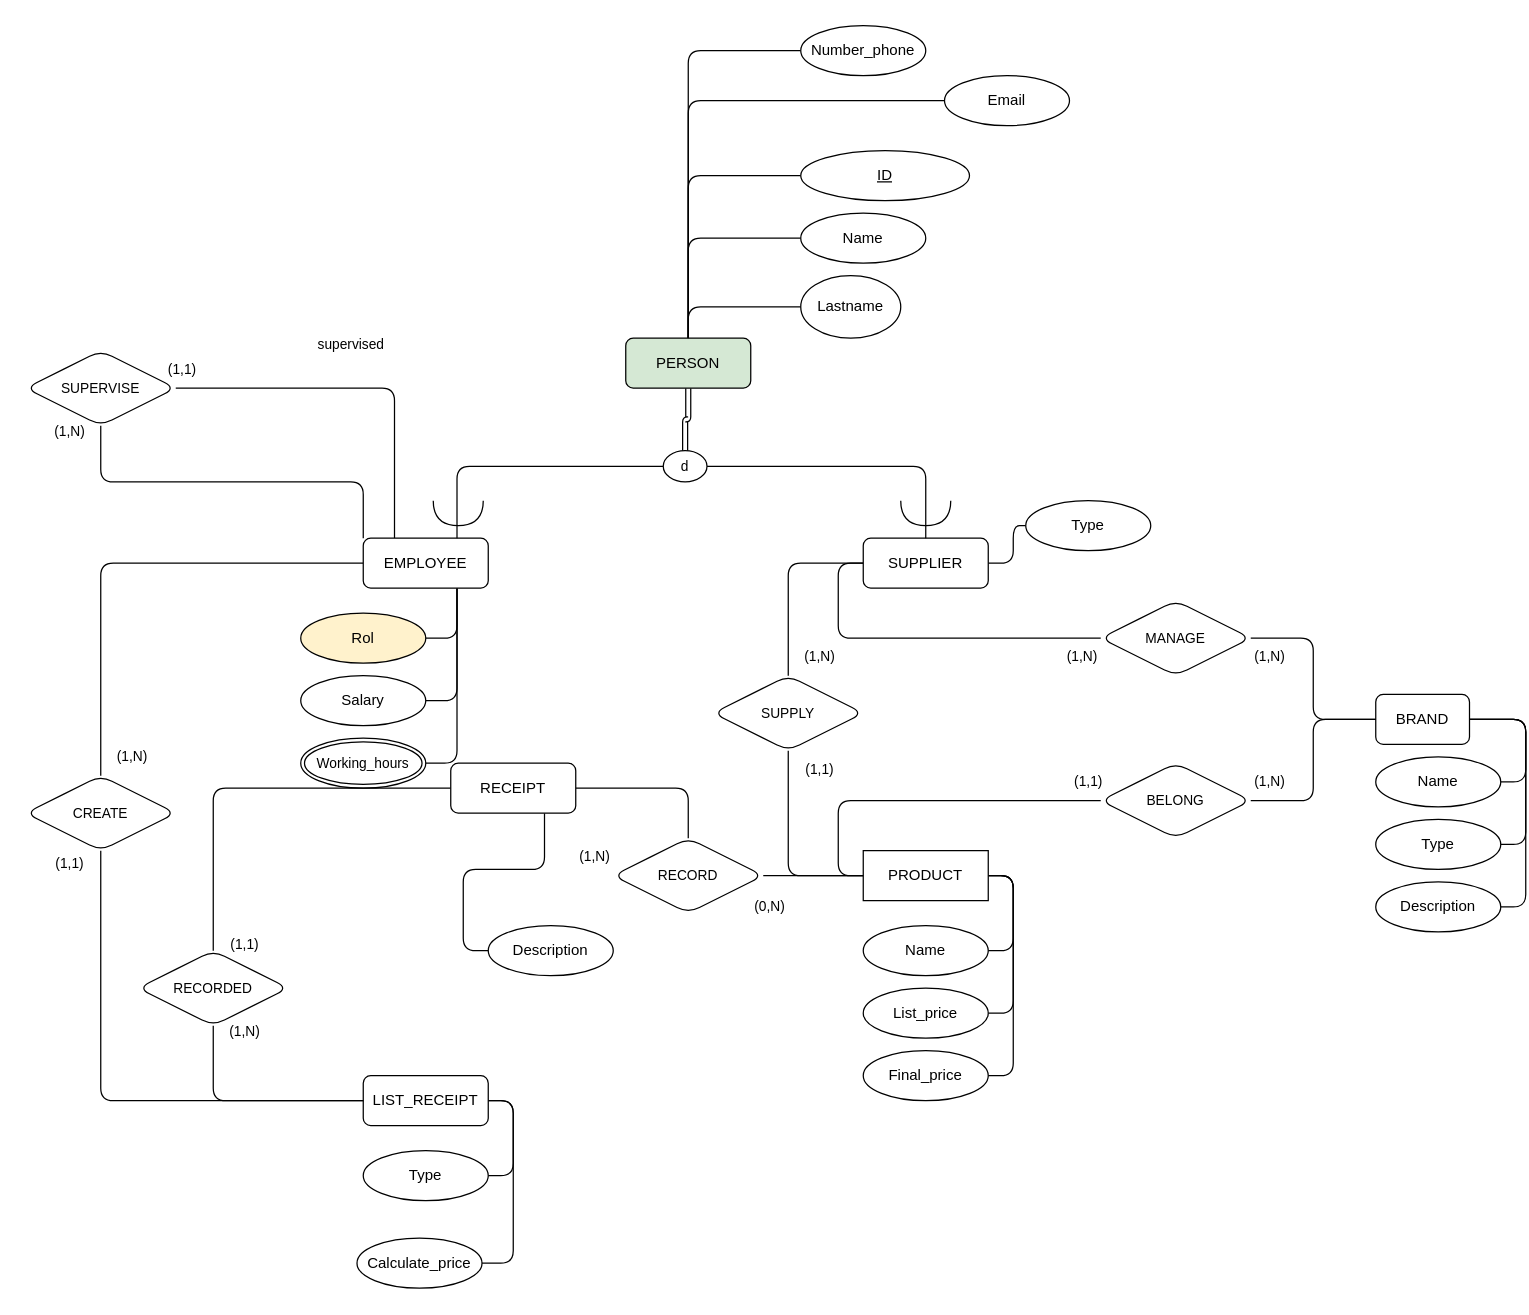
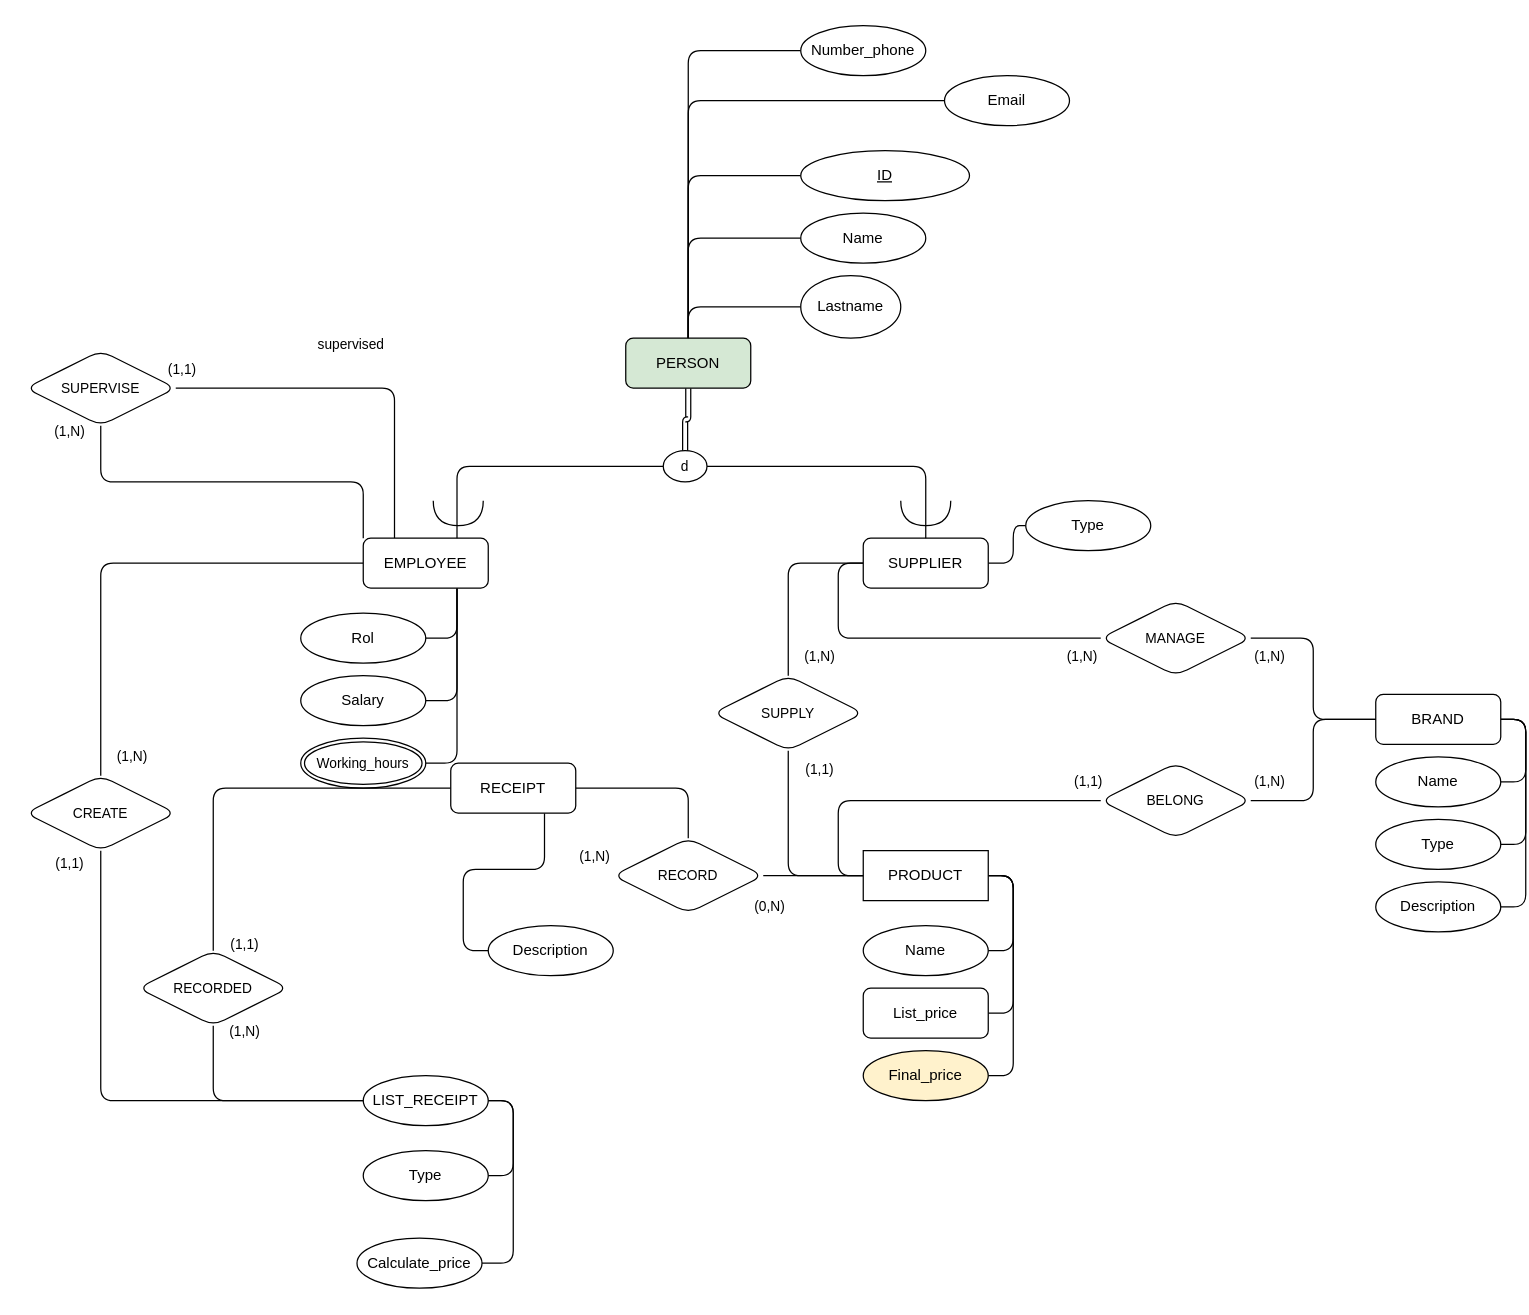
node "Rol": fillcolor #fff2cc -> #ffffff
node "BRAND": size 94x50 -> 125x50
node "List_price": shape ellipse -> rounded rectangle
node "Final_price": fillcolor #ffffff -> #fff2cc
node "LIST_RECEIPT": shape rounded rectangle -> ellipse
